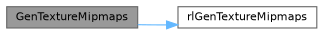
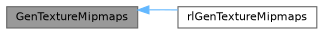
edge "GenTextureMipmaps" -> "rlGenTextureMipmaps": reversed
